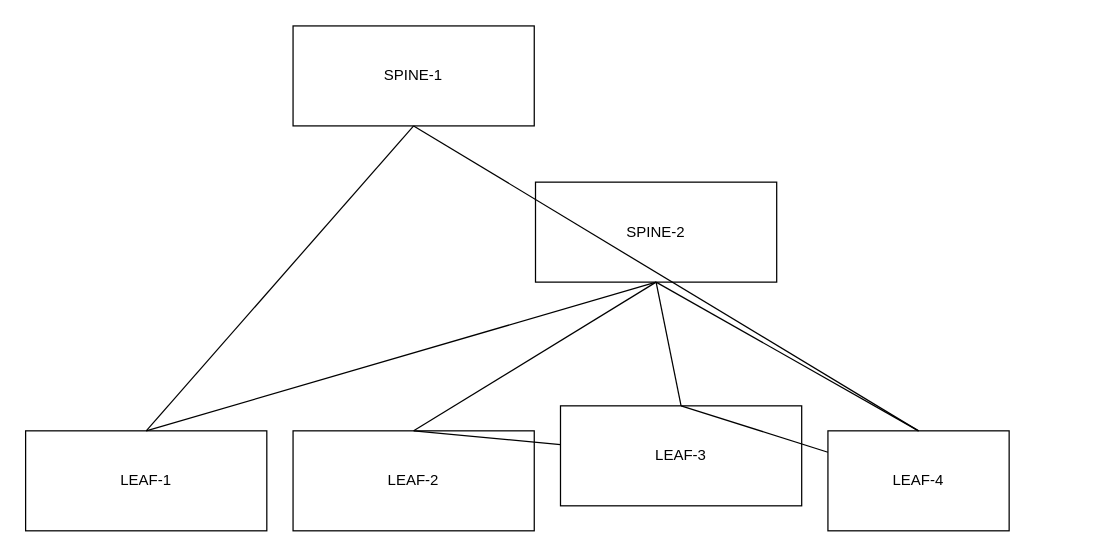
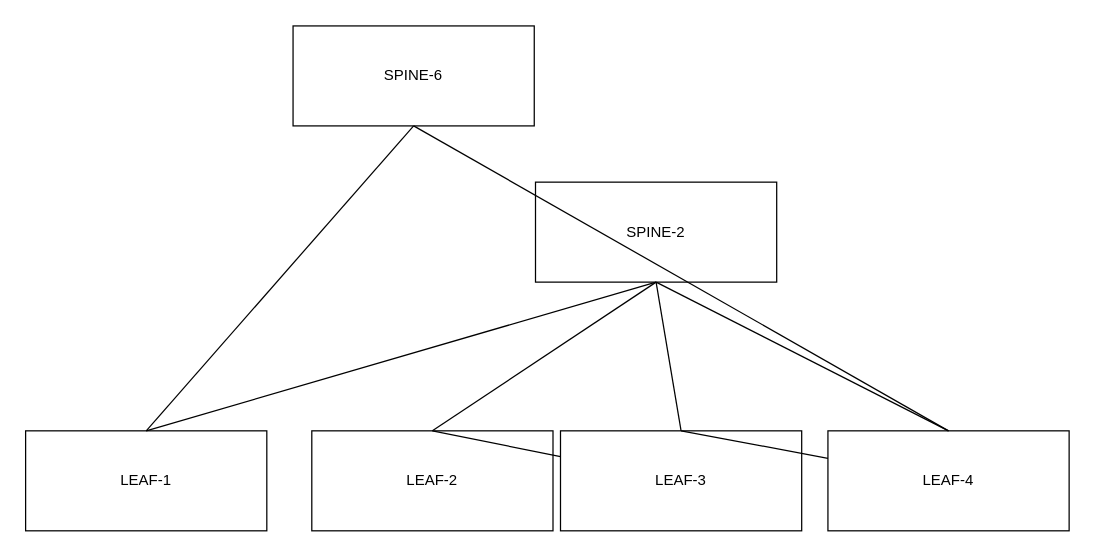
node "SPINE-1": label "SPINE-1" -> "SPINE-6"
node "LEAF-3": moved (681, 456) -> (681, 481)
node "LEAF-2": moved (414, 481) -> (433, 481)
node "LEAF-4": size 181x100 -> 241x100
